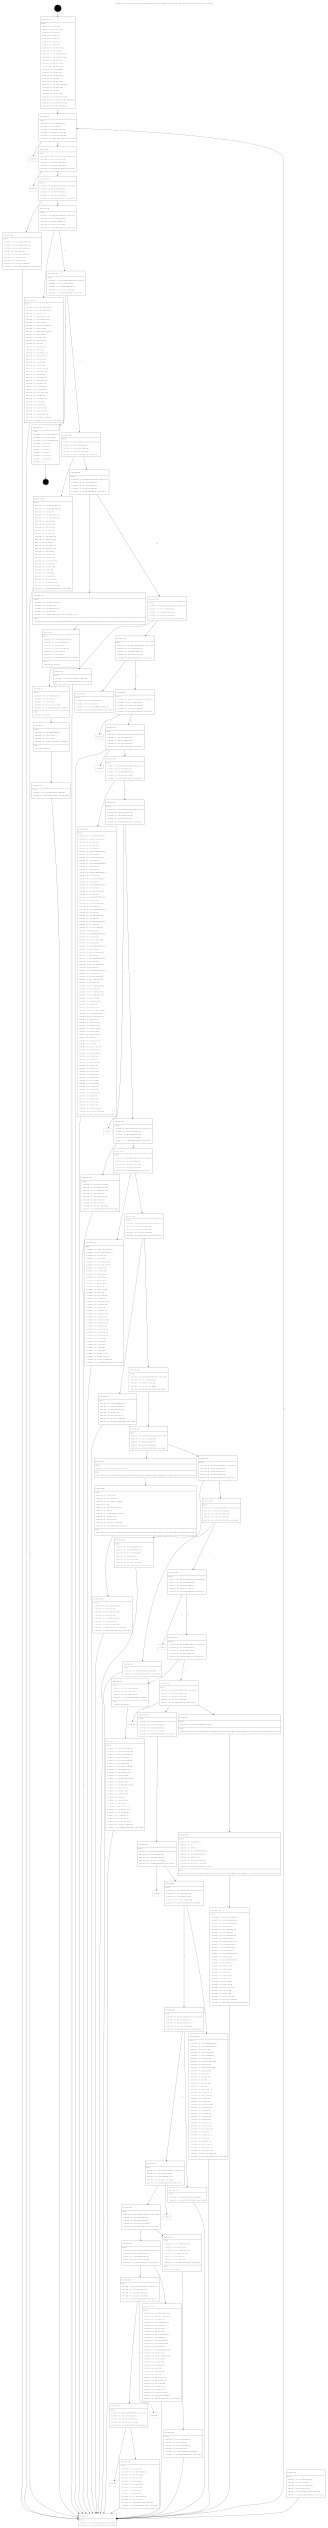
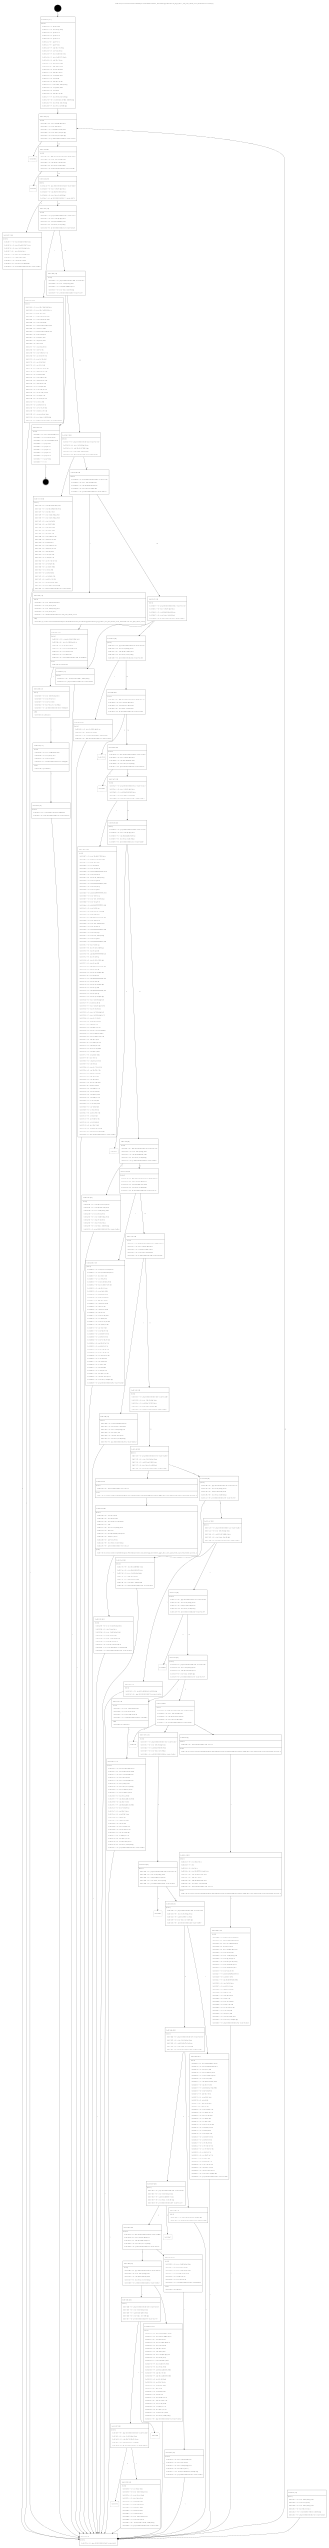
edge "0x401bab [28]" -> "0x40275a [5]": now "0x402626 [25]" -> "0x40275a [5]"
